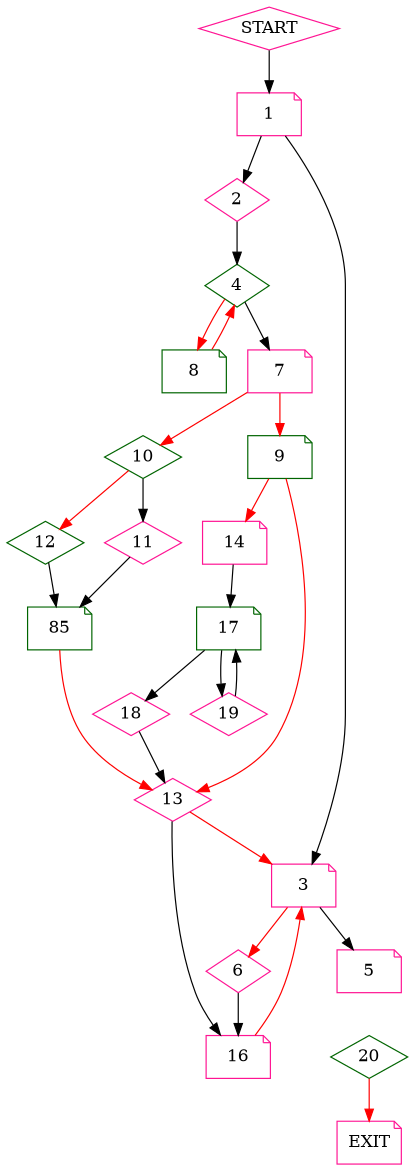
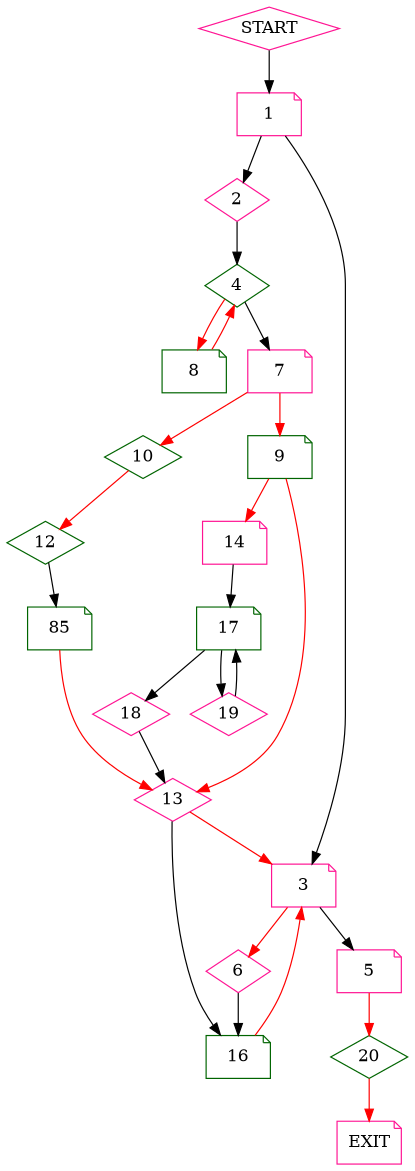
node "11": removed
edge "5" -> "20": added
node "16": color deeppink -> darkgreen
